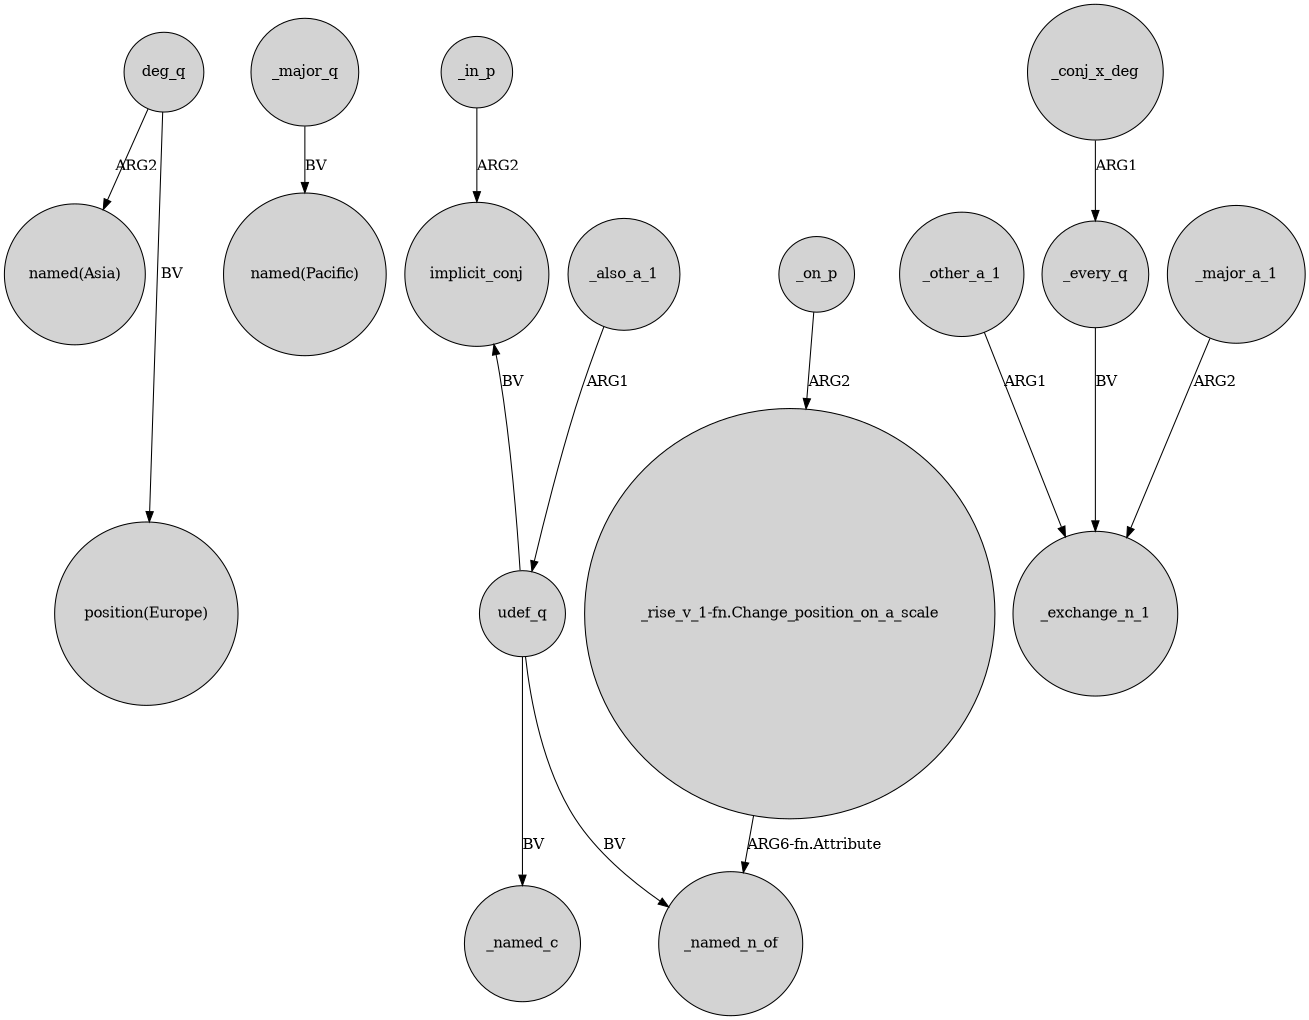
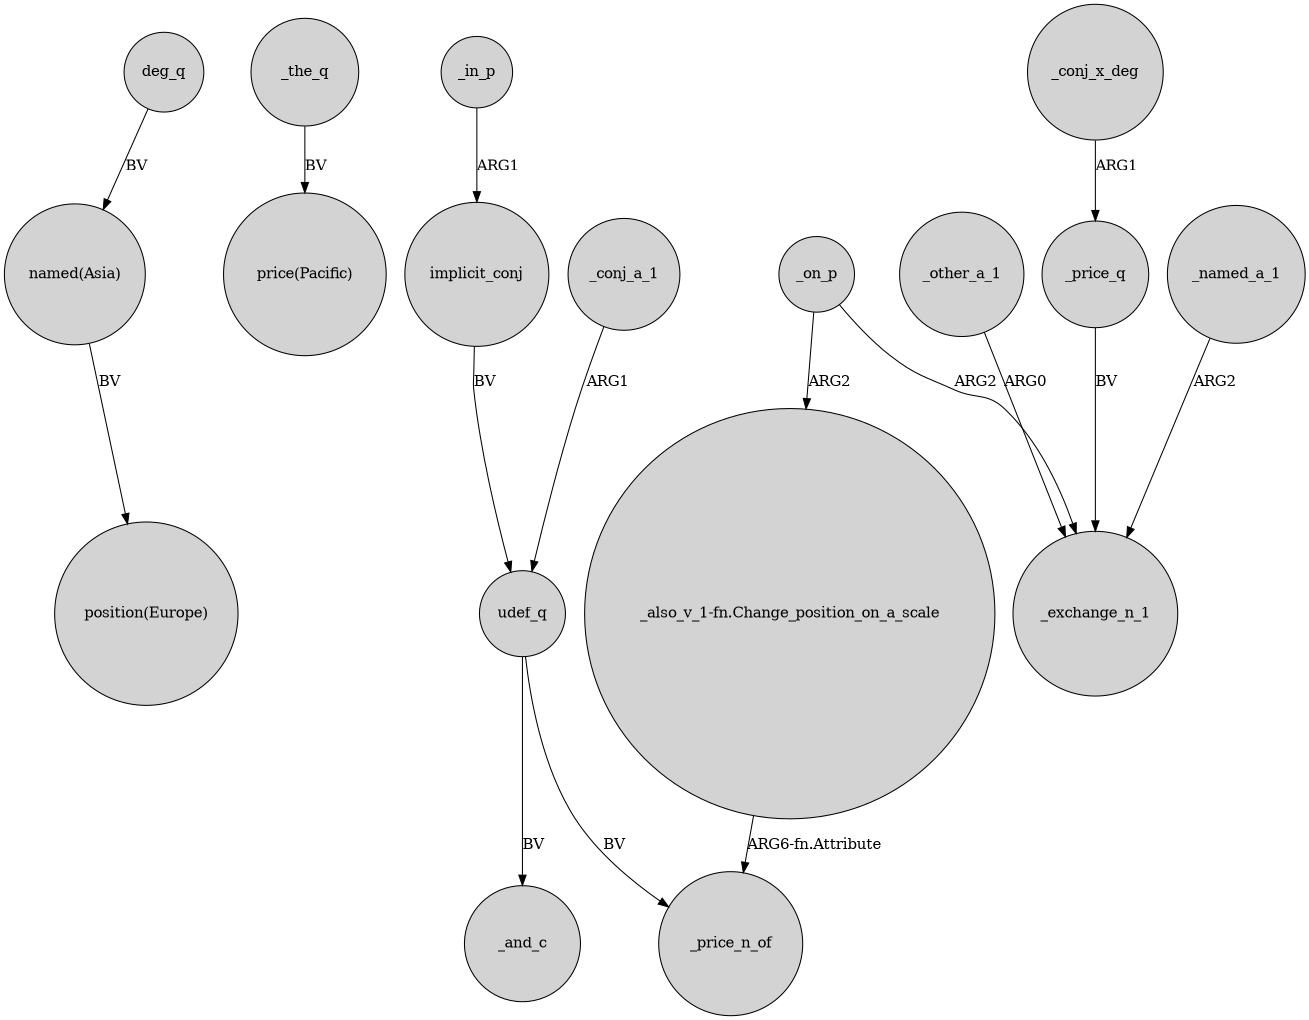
node "_major_q": label "_major_q" -> "_the_q"
edge "deg_q" -> "named(Asia)": label "ARG2" -> "BV"
edge "_in_p" -> "implicit_conj": label "ARG2" -> "ARG1"
node "named(Pacific)": label "named(Pacific)" -> "price(Pacific)"
node "_also_a_1": label "_also_a_1" -> "_conj_a_1"
node "_every_q": label "_every_q" -> "_price_q"
node "_major_a_1": label "_major_a_1" -> "_named_a_1"
edge "deg_q" -> "position(Europe)": now "named(Asia)" -> "position(Europe)"
edge "_other_a_1" -> "_exchange_n_1": label "ARG1" -> "ARG0"
edge "_on_p" -> "_exchange_n_1": added, label "ARG2"
edge "udef_q" -> "implicit_conj": reversed
node "_rise_v_1-fn.Change_position_on_a_scale": label "_rise_v_1-fn.Change_position_on_a_scale" -> "_also_v_1-fn.Change_position_on_a_scale"
node "_named_c": label "_named_c" -> "_and_c"
node "_named_n_of": label "_named_n_of" -> "_price_n_of"
